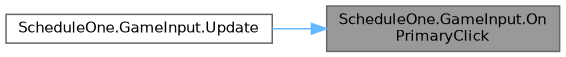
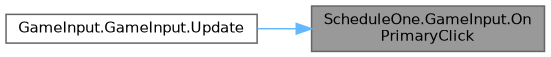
node "ScheduleOne.GameInput.Update": label "ScheduleOne.GameInput.Update" -> "GameInput.GameInput.Update"
